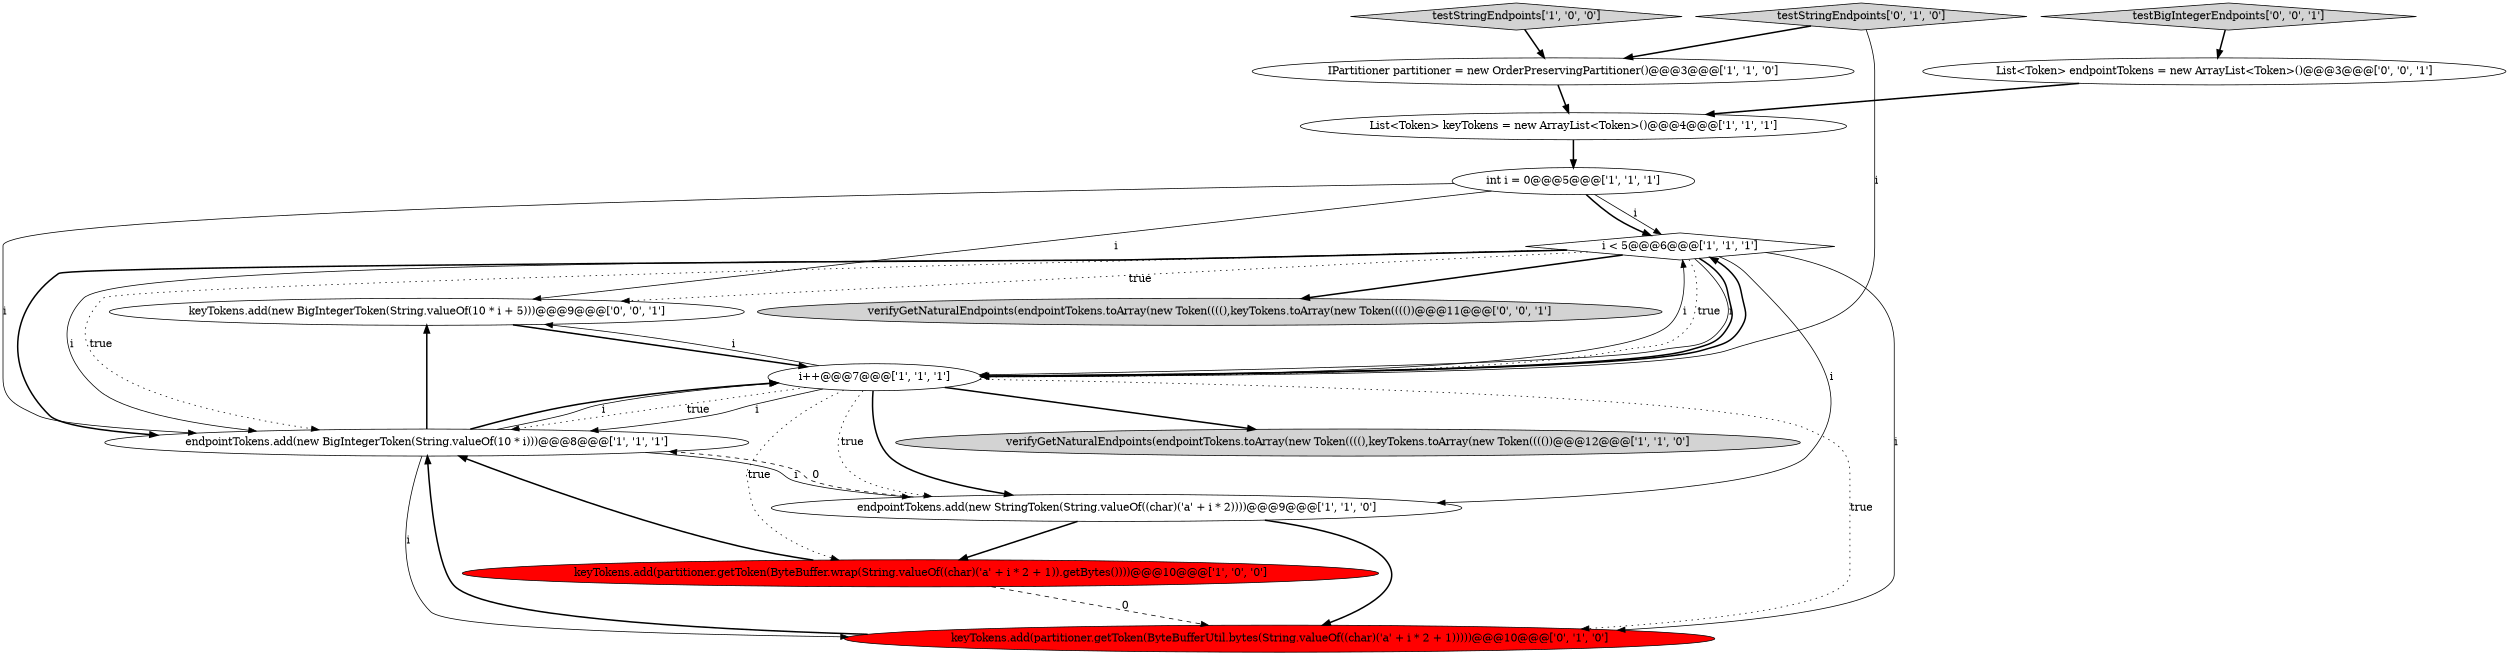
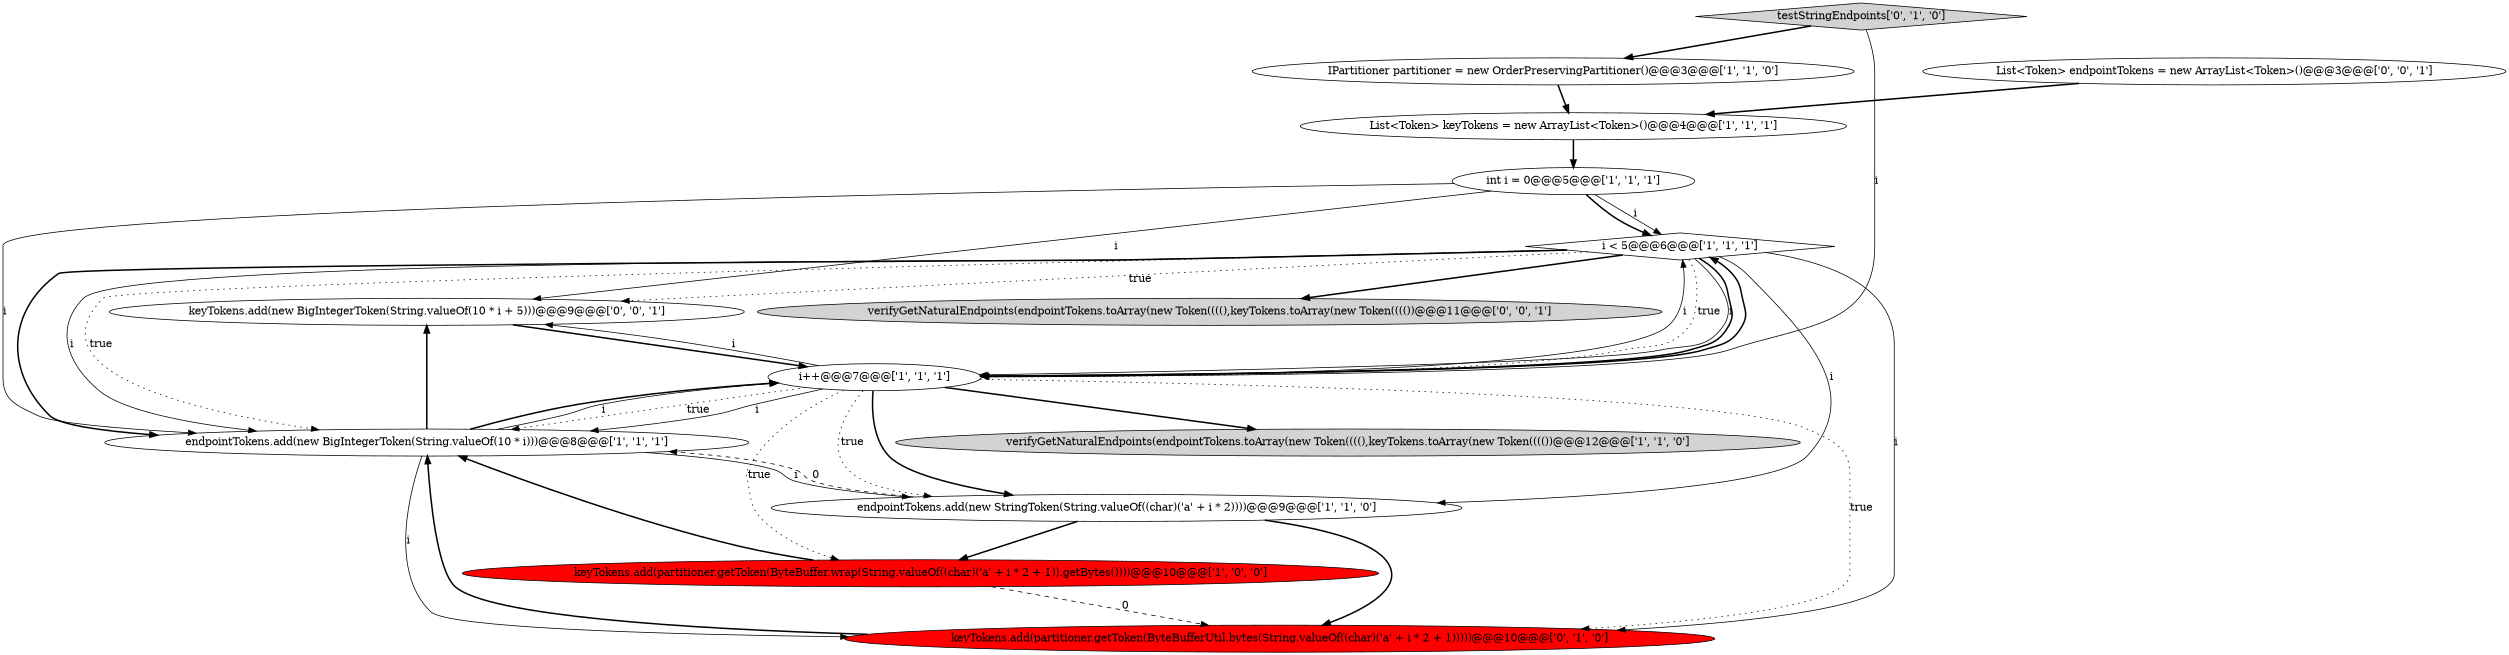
node "testStringEndpoints['1', '0', '0']": removed
node "testBigIntegerEndpoints['0', '0', '1']": removed
